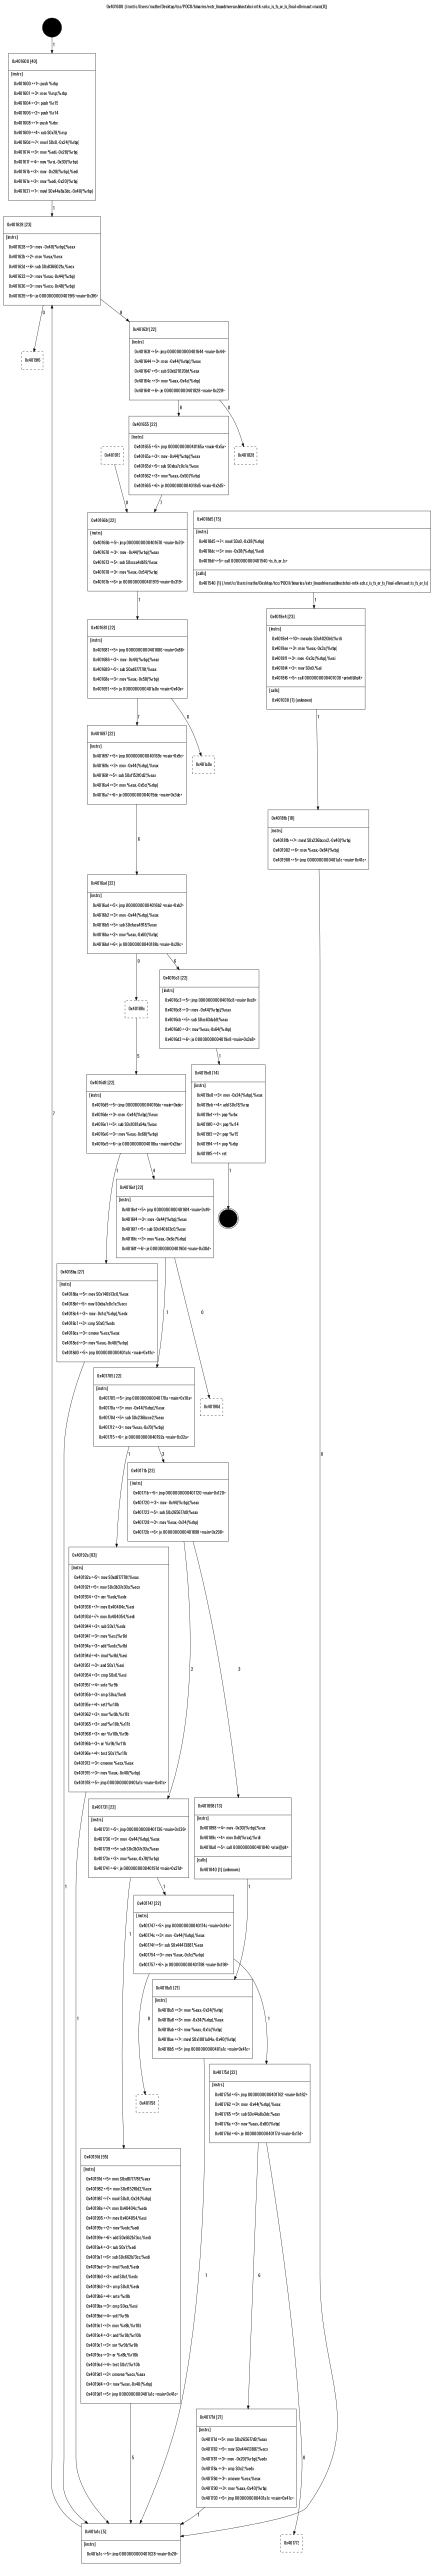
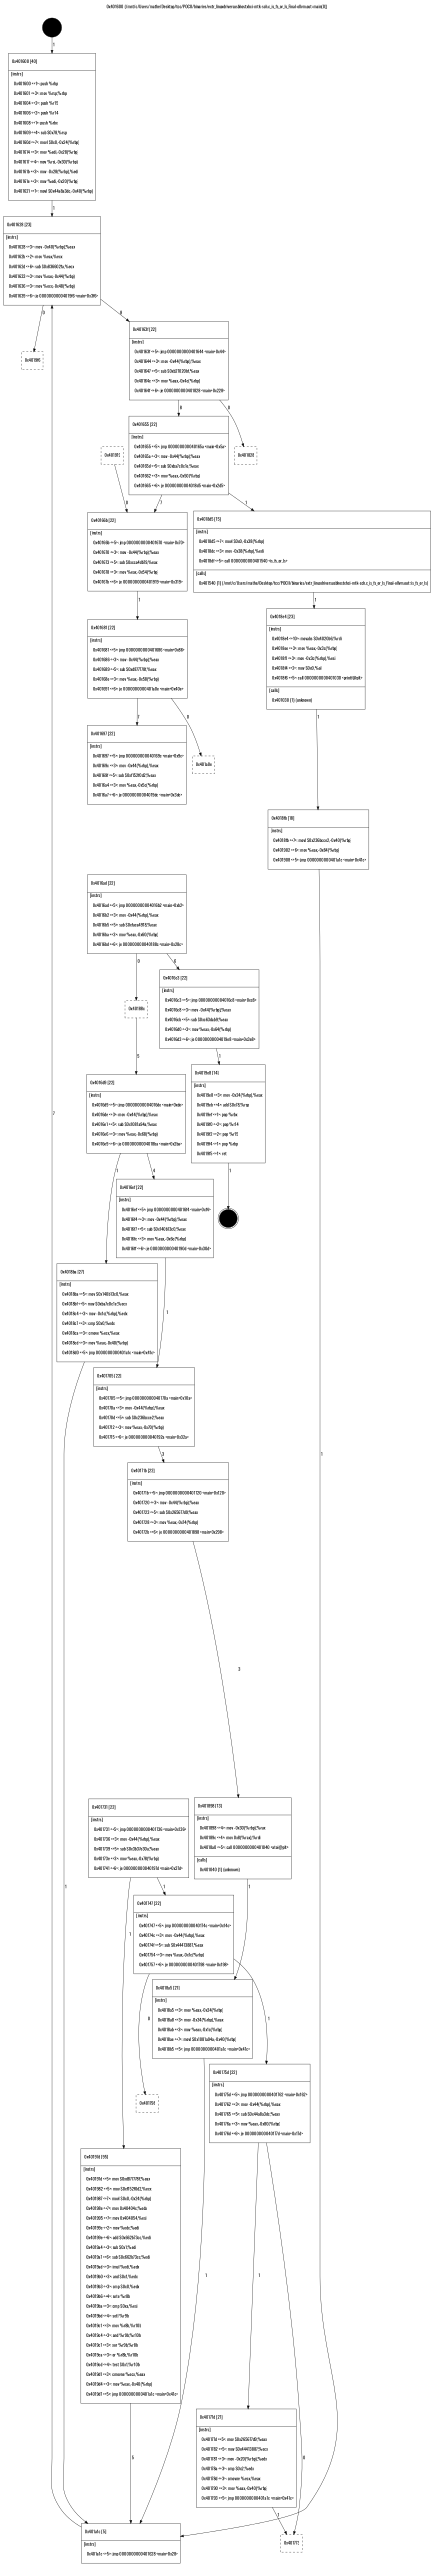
edge "0x401655 [22]" -> "0x4018d5 [15]": added, label "1"
edge "0x401697 [22]" -> "0x4016ad [22]": removed, label "6"
node "0x40190d": removed
edge "0x4018fb [18]" -> "0x401a1c [5]": label " 0" -> " 1"
node "0x40192a [83]": removed
edge "0x40171b [22]" -> "0x401731 [22]": removed, label "2"
edge "0x40175d [22]" -> "0x40177d [27]": label " 6" -> " 1"
edge "0x40177d [27]" -> "0x401a1c [5]": now "0x40177d [27]" -> "0x401773"
